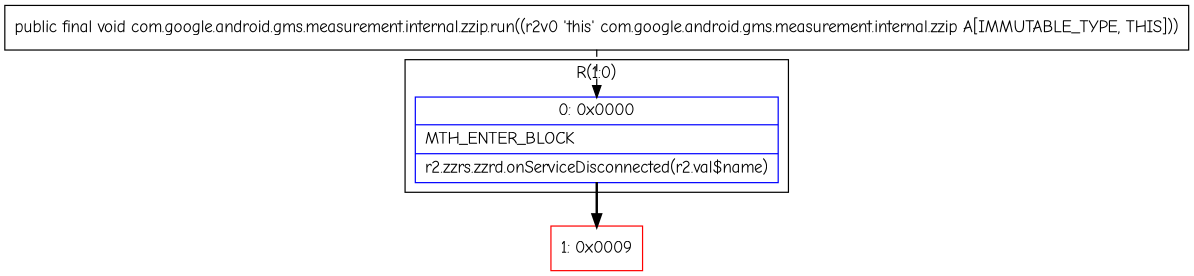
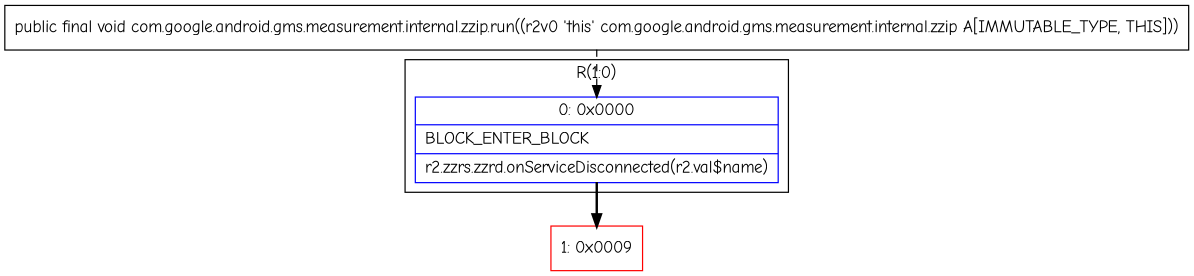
node "0: 0x0000": text "MTH_ENTER_BLOCK" -> "BLOCK_ENTER_BLOCK"
